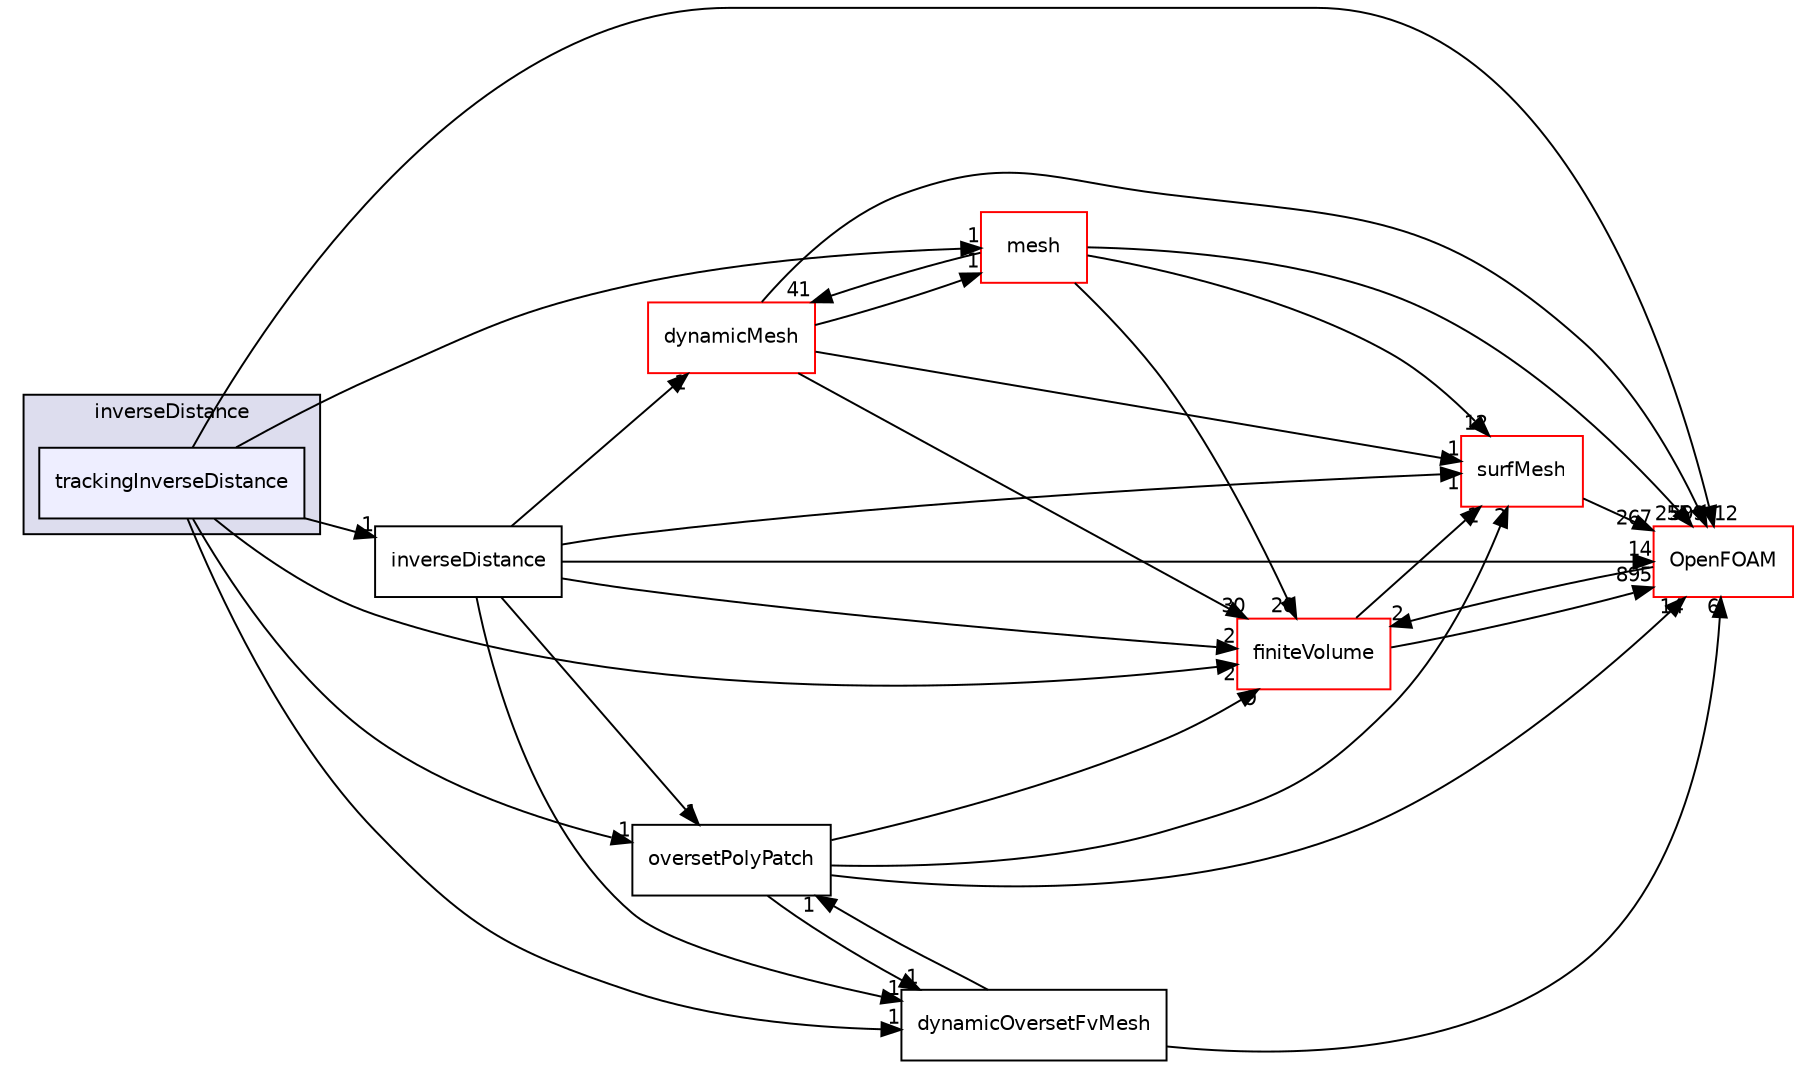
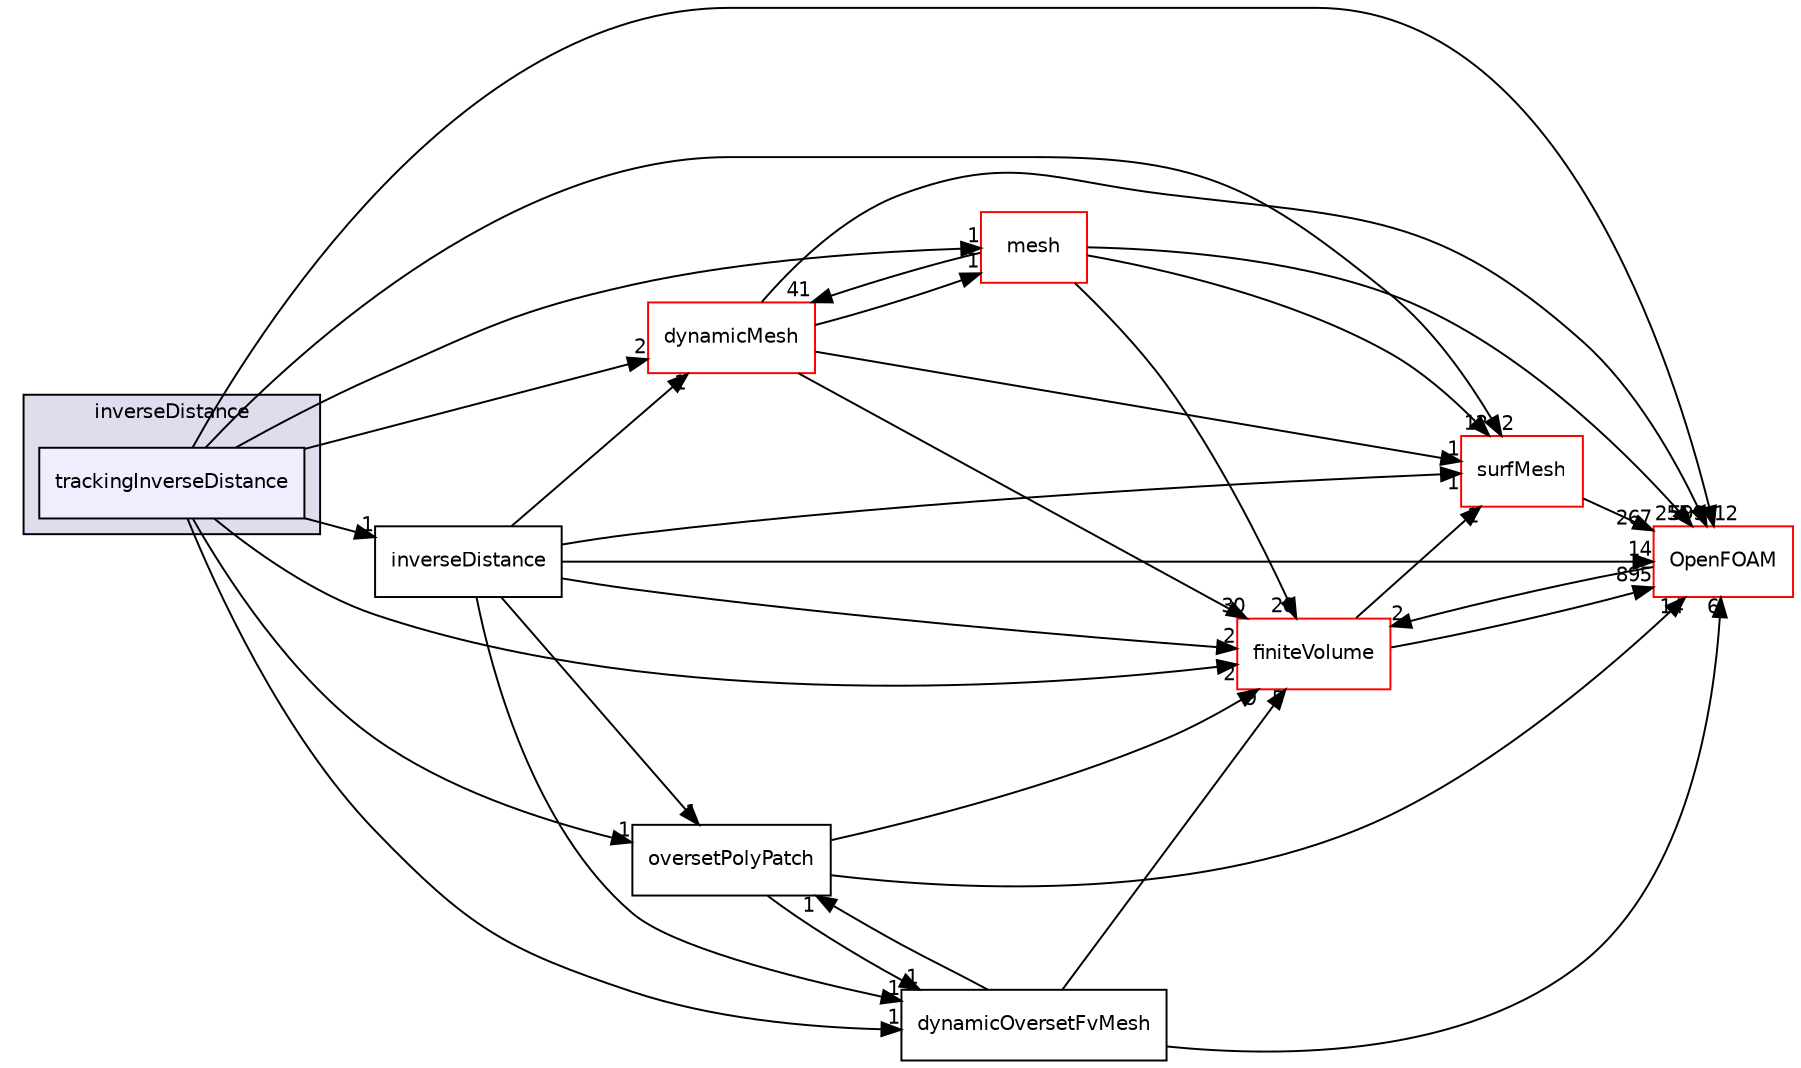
edge "trackingInverseDistance" -> "dynamicMesh": added
edge "oversetPolyPatch" -> "surfMesh": now "trackingInverseDistance" -> "surfMesh"
edge "dynamicOversetFvMesh" -> "finiteVolume": added
